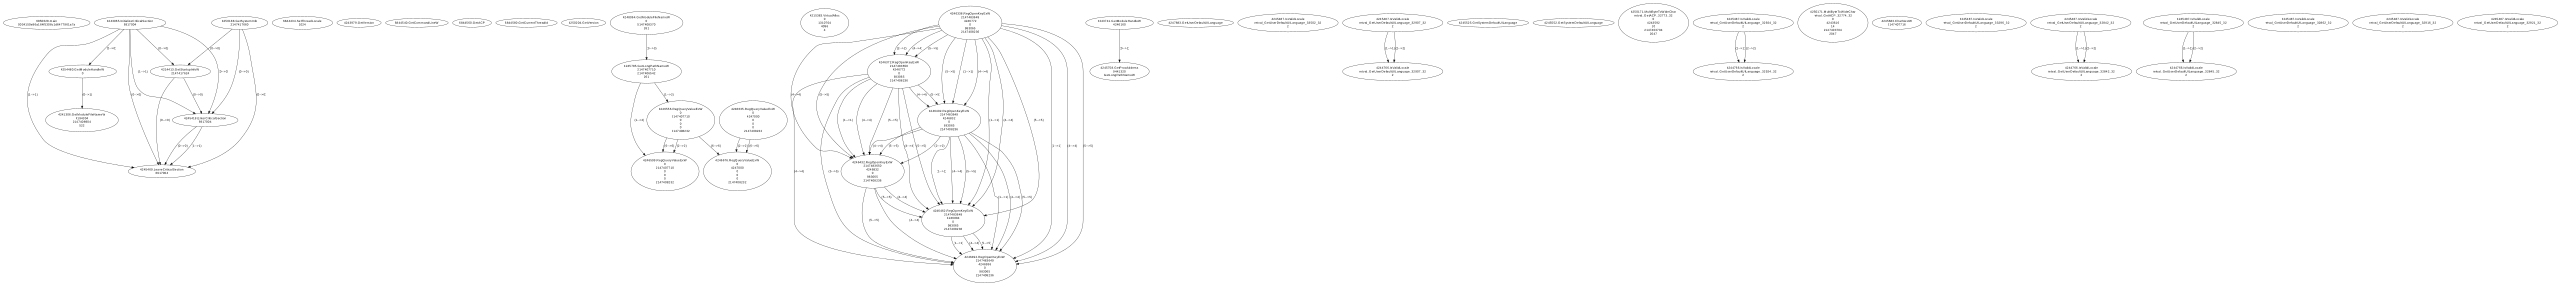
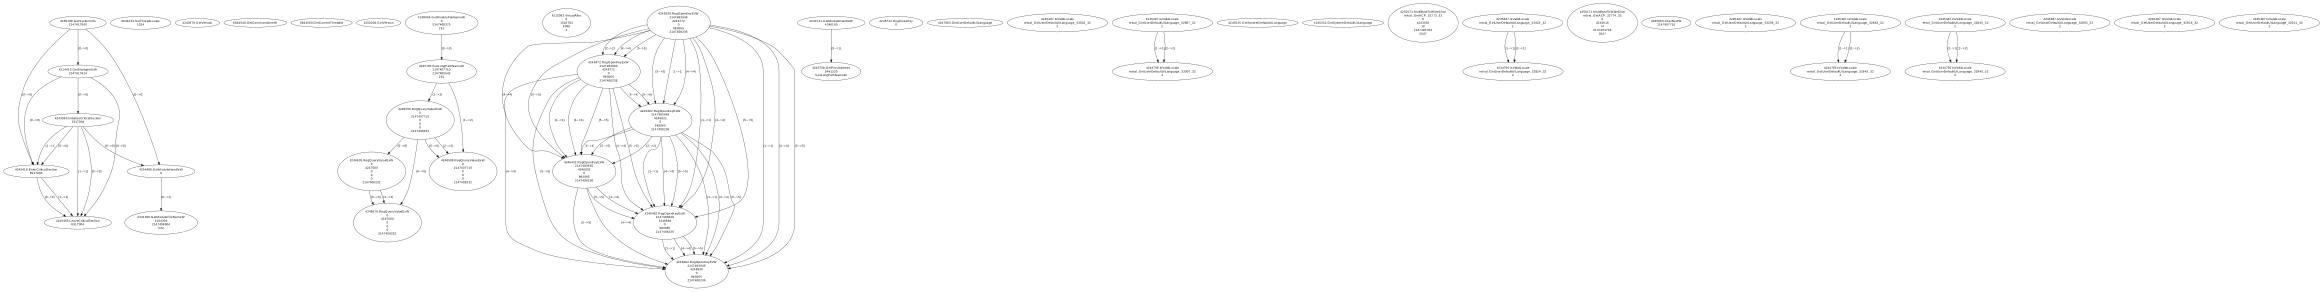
node "6850628.main 0034150e96a164f5308c1d6477961a7a": removed
node "6844560.GetACP": removed
node "4246722.RegCloseKey 0": added
edge "4243965.InitializeCriticalSection 6917004" -> "4214413.GetStartupInfoW 2147417624": reversed
edge "4250188.GetSystemInfo 2147417660" -> "4245469.LeaveCriticalSection 6917004": now "4250188.GetSystemInfo 2147417660" -> "4254480.GetModuleHandleW 0"
edge "4246556.RegQueryValueExW 0 2147407710 0 0 0 2147408232" -> "4246635.RegQueryValueExW 0 4247000 0 0 0 2147408232": added, label "(6-->6)"
